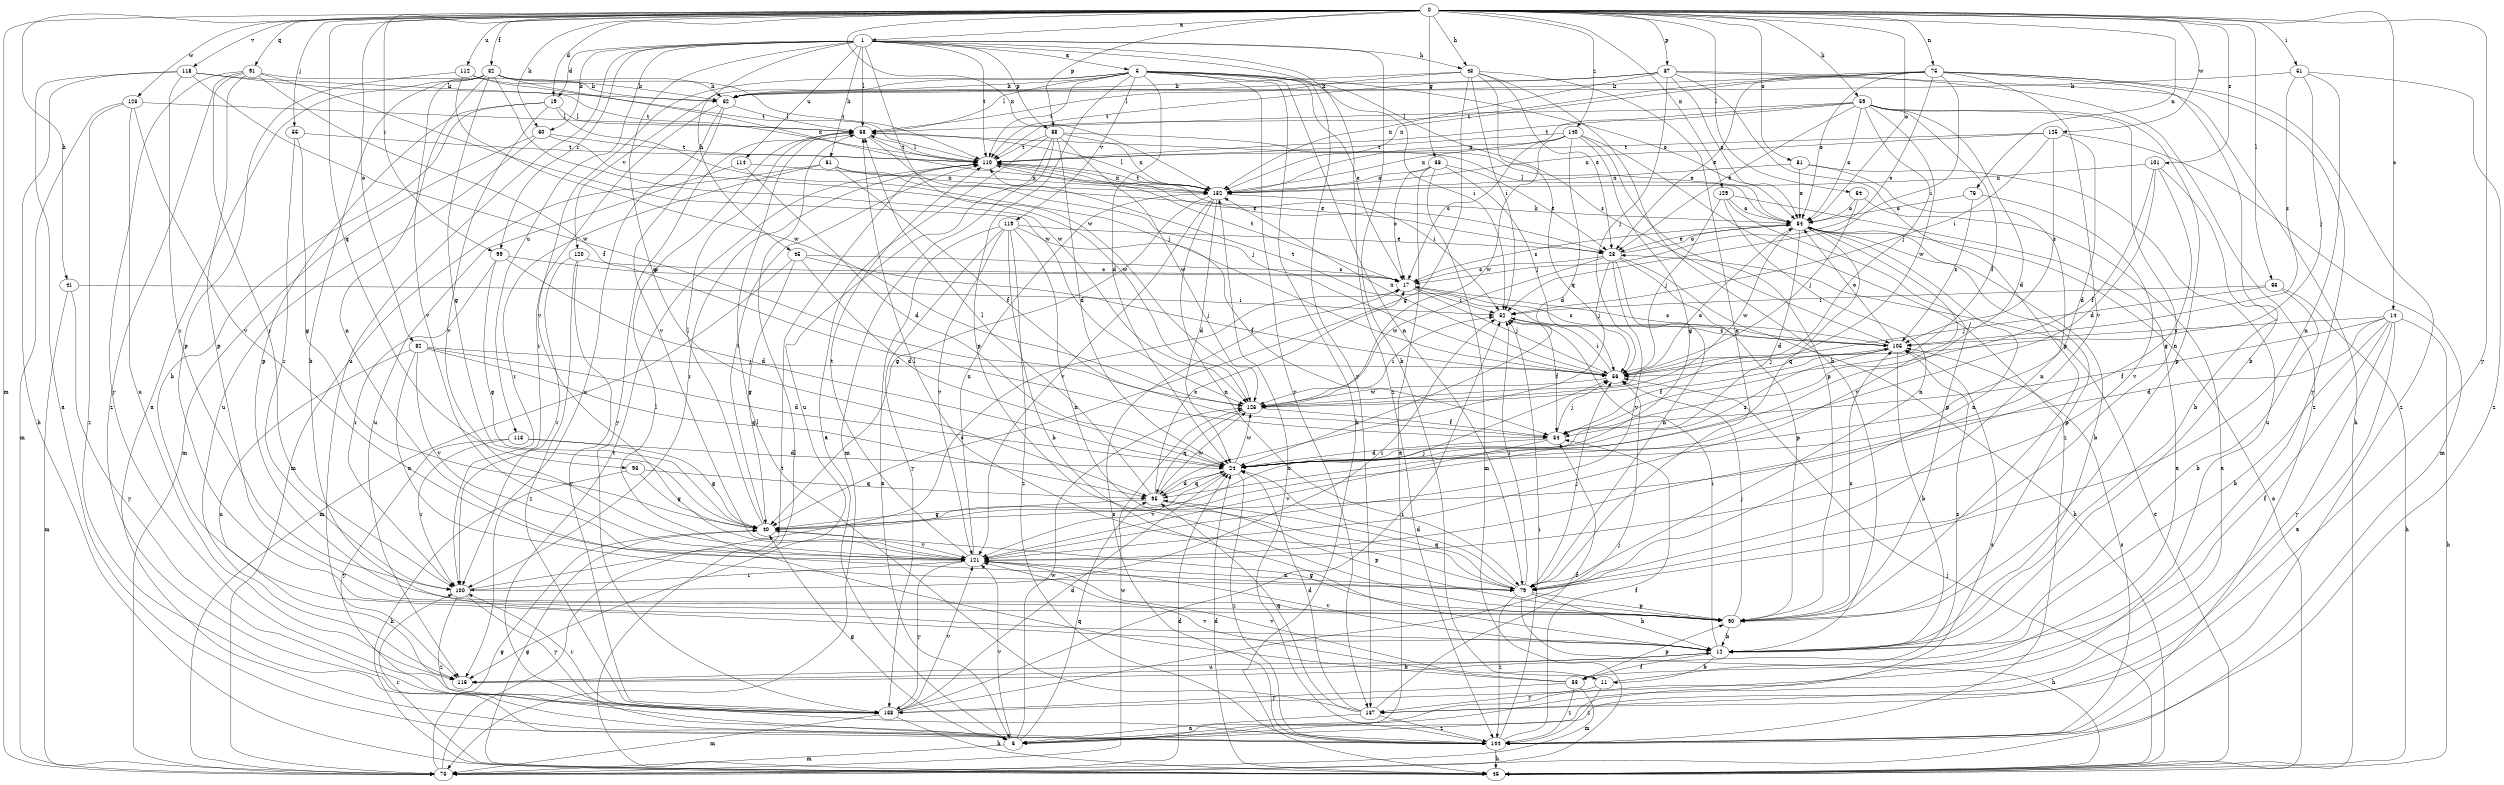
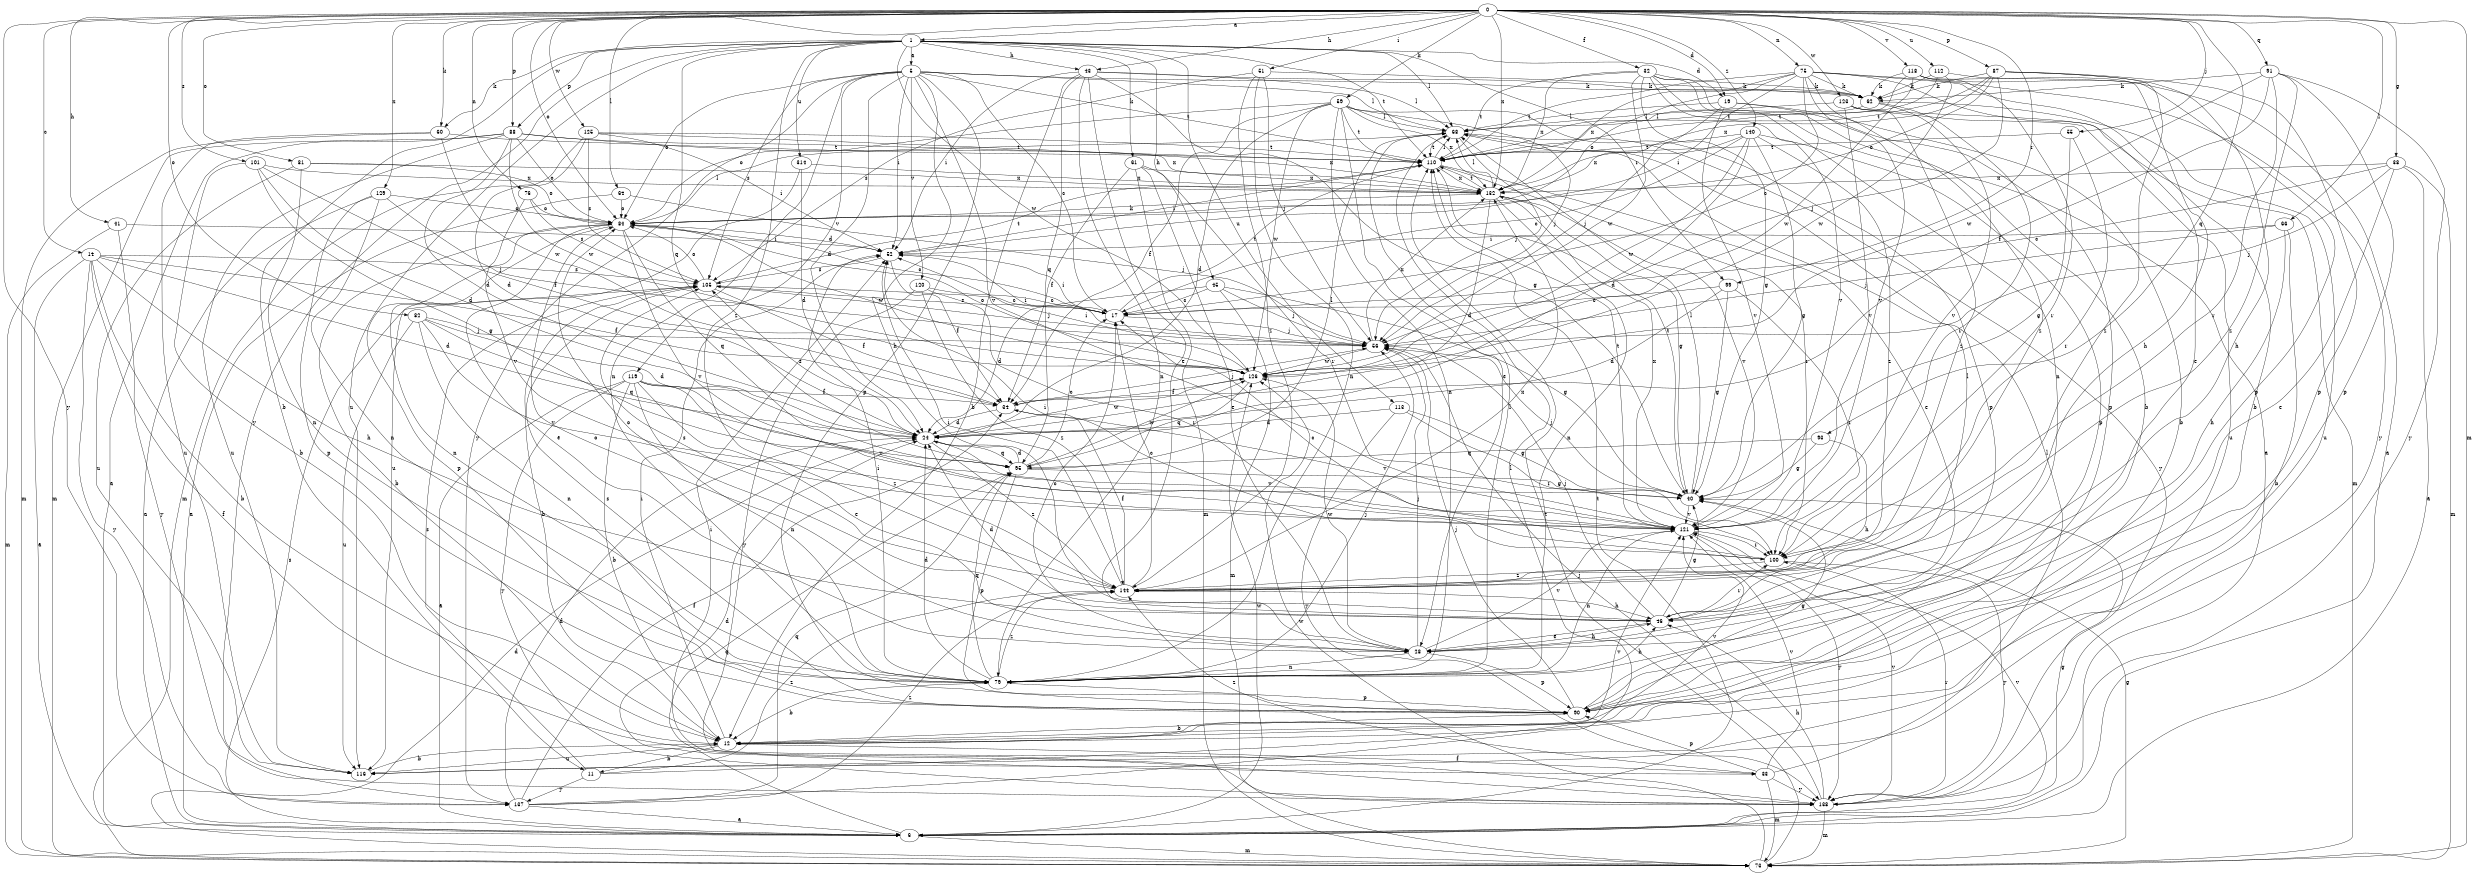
node "114": label "114" -> "314"
edge "84" -> "24": now "84" -> "52"
